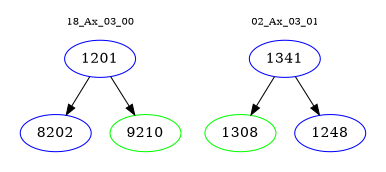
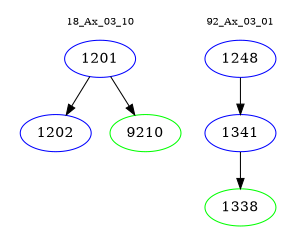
cluster "18_Ax_03_00": label "18_Ax_03_00" -> "18_Ax_03_10"
cluster "02_Ax_03_01": label "02_Ax_03_01" -> "92_Ax_03_01"
edge "1341" -> "1248": reversed
node "8202": label "8202" -> "1202"
node "1308": label "1308" -> "1338"
